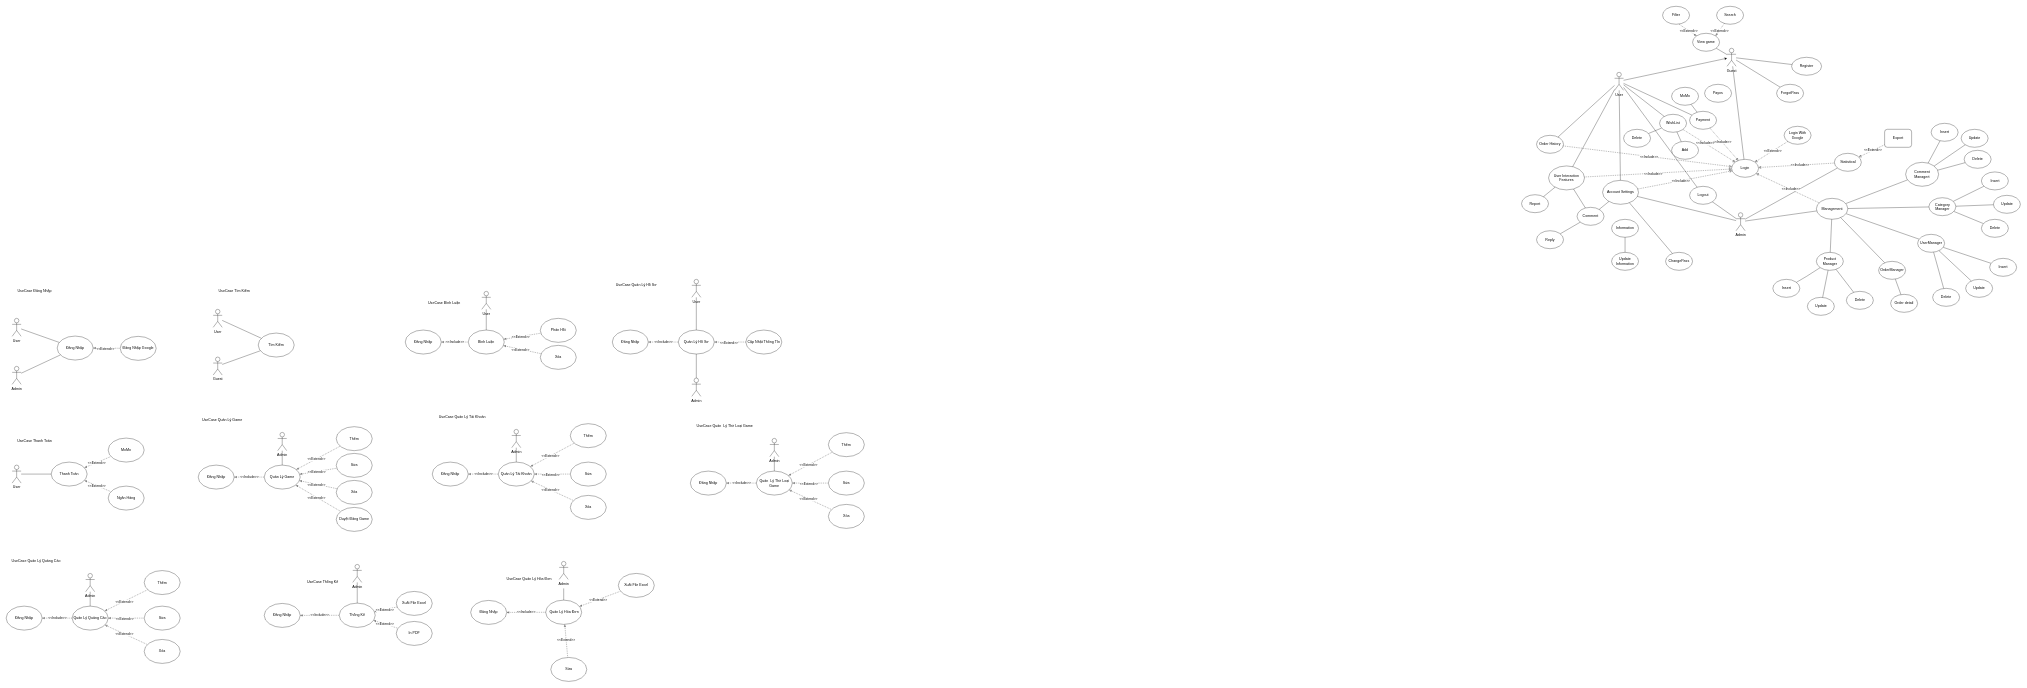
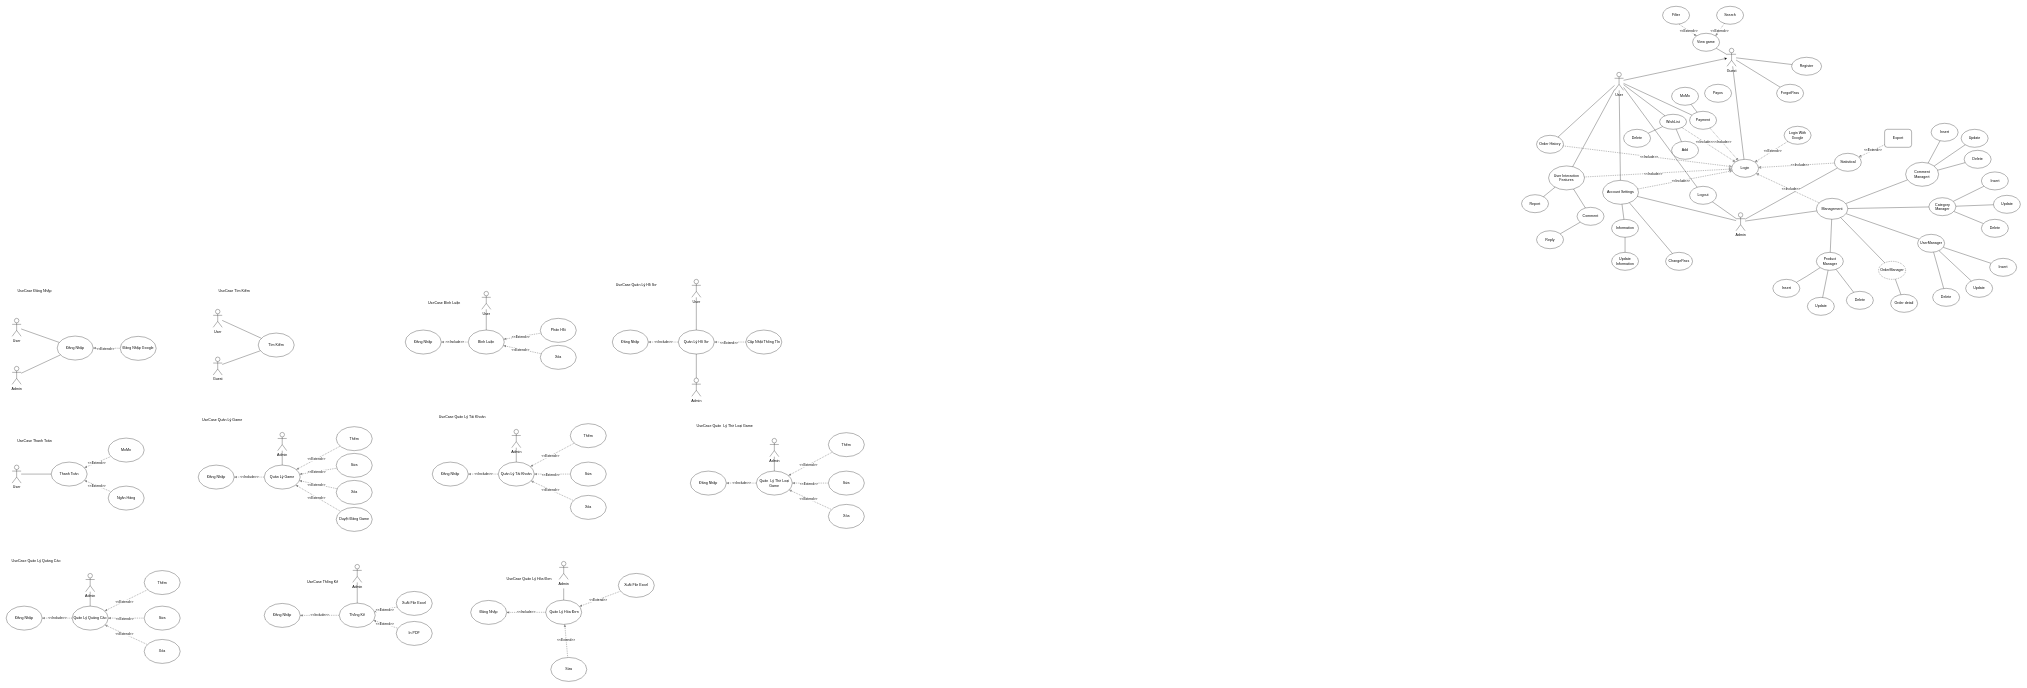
node "WishList": size 27x18 -> 27x15
edge "Account Settings" -- "Comment": now "Account Settings" -- "Information"
node "OrderManager": style solid -> dashed
